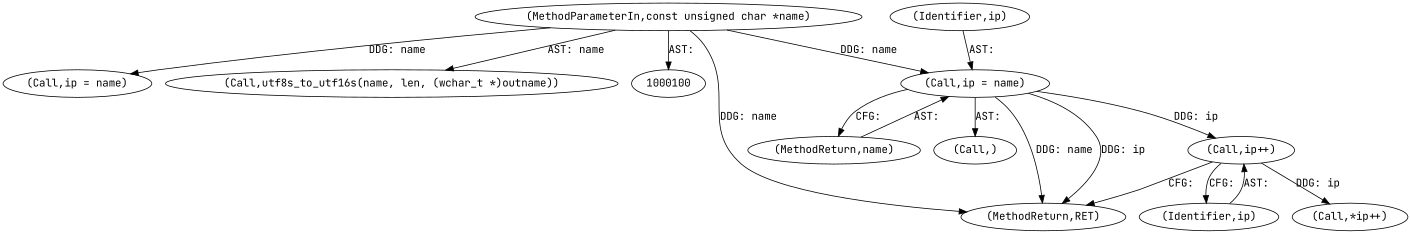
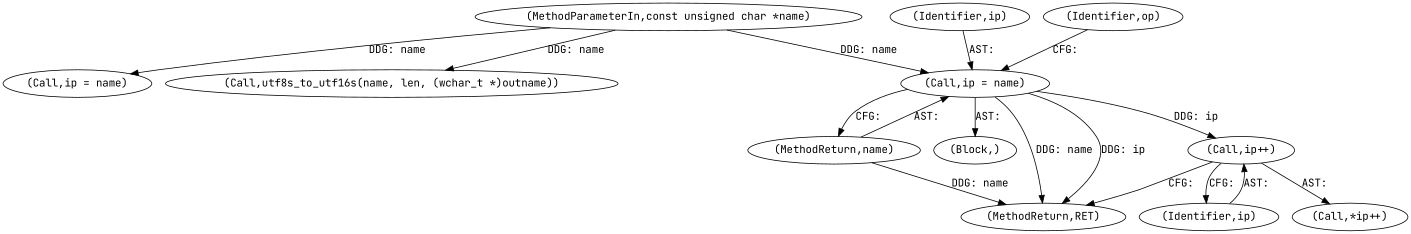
node "(Identifier,op)": added
edge "(MethodParameterIn,const unsigned char *name)" -> "(Call,utf8s_to_utf16s(name, len, (wchar_t *)outname))": label "AST: name" -> "DDG: name"
node "1000100": removed
node "(Call,)": label "(Call,)" -> "(Block,)"
edge "(MethodParameterIn,const unsigned char *name)" -> "(MethodReturn,RET)": now "(MethodReturn,name)" -> "(MethodReturn,RET)"
edge "(Call,ip++)" -> "(Call,*ip++)": label "DDG: ip" -> "AST: "
